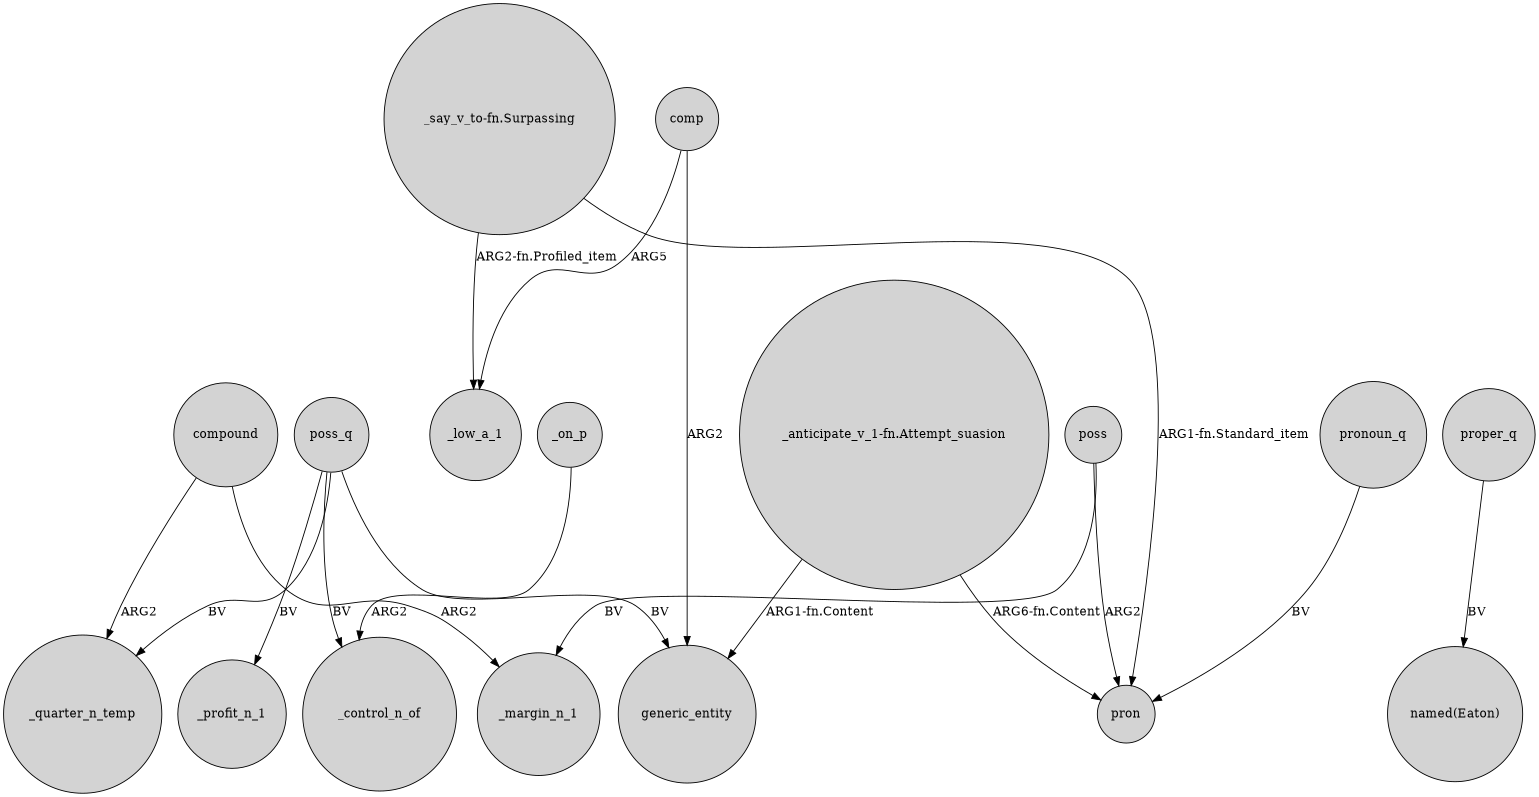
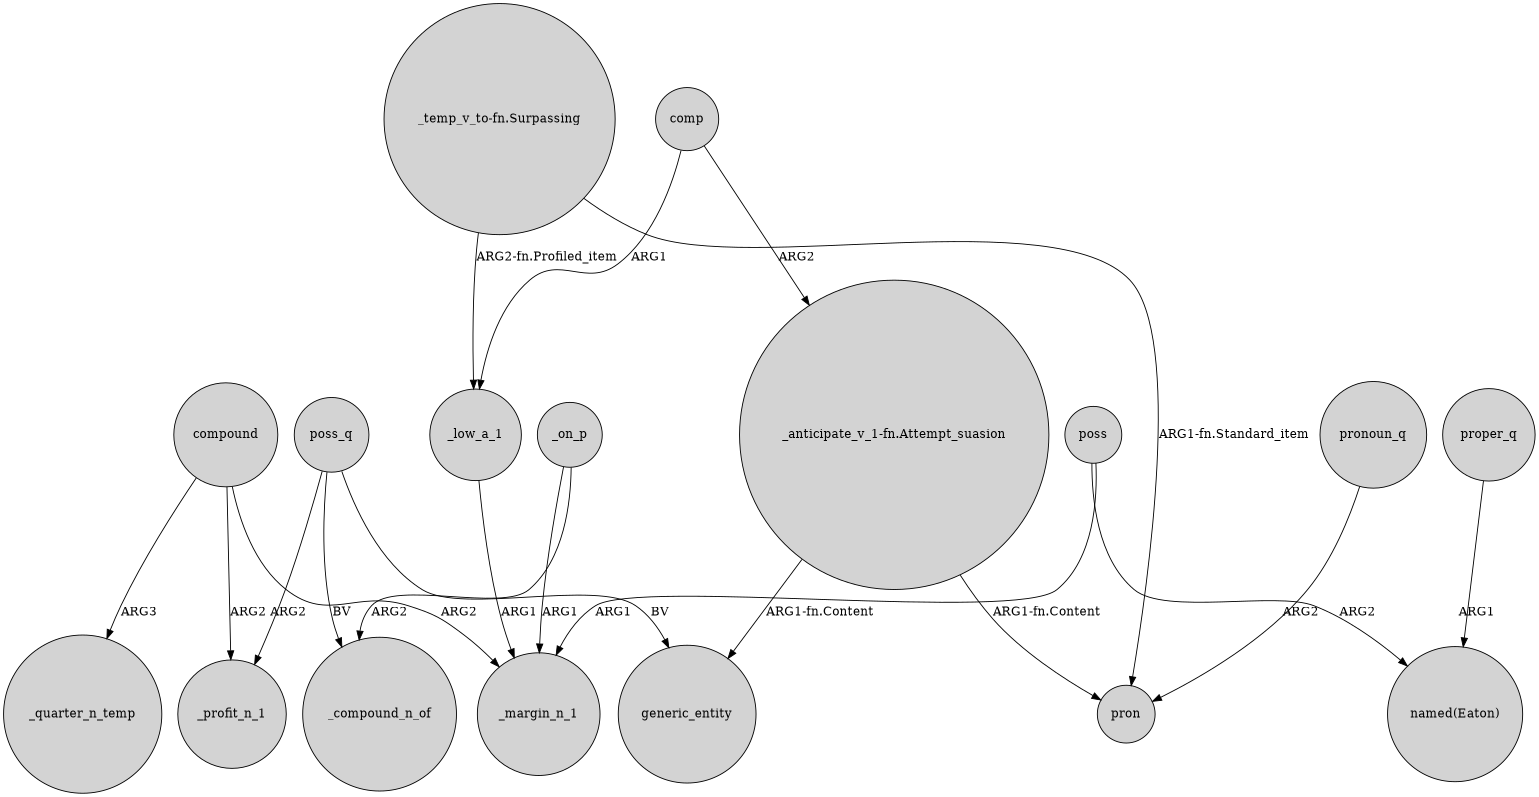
node "_say_v_to-fn.Surpassing": label "_say_v_to-fn.Surpassing" -> "_temp_v_to-fn.Surpassing"
edge "comp" -> "_low_a_1": label "ARG5" -> "ARG1"
edge "comp" -> "generic_entity": now "comp" -> "_anticipate_v_1-fn.Attempt_suasion"
edge "_on_p" -> "_margin_n_1": added, label "ARG1"
edge "_low_a_1" -> "_margin_n_1": added, label "ARG1"
edge "compound" -> "_profit_n_1": added, label "ARG2"
edge "poss" -> "pron": now "poss" -> "named(Eaton)"
edge "poss_q" -> "_quarter_n_temp": removed, label "BV"
edge "compound" -> "_quarter_n_temp": label "ARG2" -> "ARG3"
edge "poss_q" -> "_profit_n_1": label "BV" -> "ARG2"
edge "poss" -> "_margin_n_1": label "BV" -> "ARG1"
edge "_anticipate_v_1-fn.Attempt_suasion" -> "pron": label "ARG6-fn.Content" -> "ARG1-fn.Content"
edge "pronoun_q" -> "pron": label "BV" -> "ARG2"
edge "proper_q" -> "named(Eaton)": label "BV" -> "ARG1"
node "_control_n_of": label "_control_n_of" -> "_compound_n_of"
